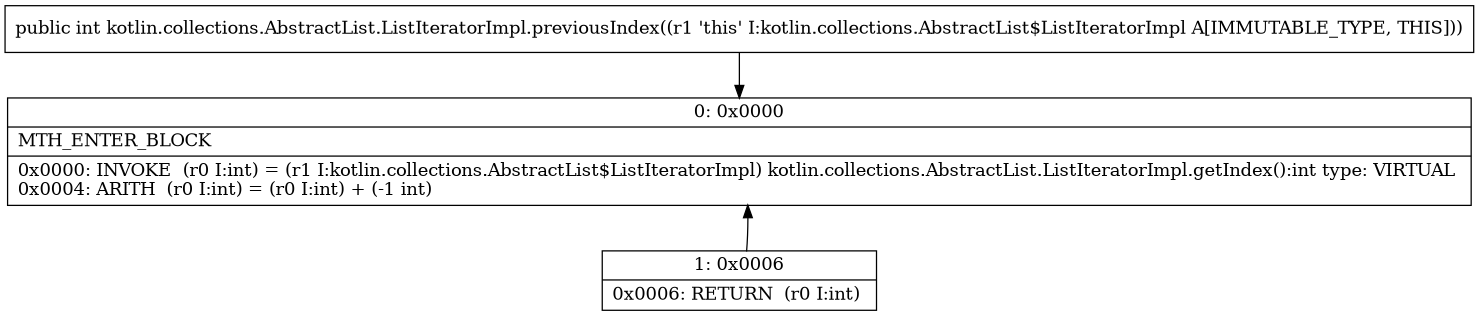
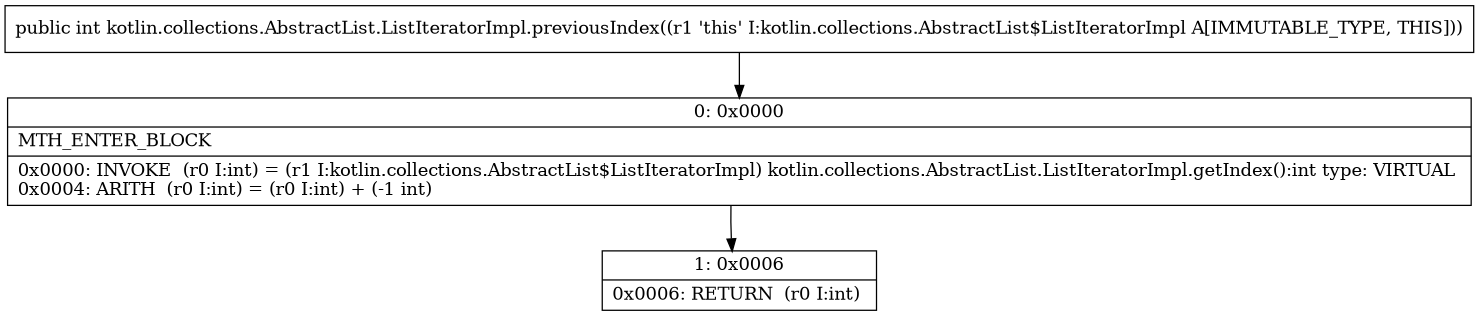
edge "1: 0x0006" -> "0: 0x0000": reversed
